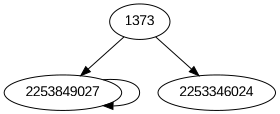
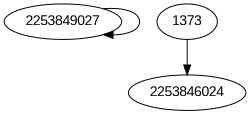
edge "1373" -> "2253849027": removed
node "2253346024": label "2253346024" -> "2253846024"
